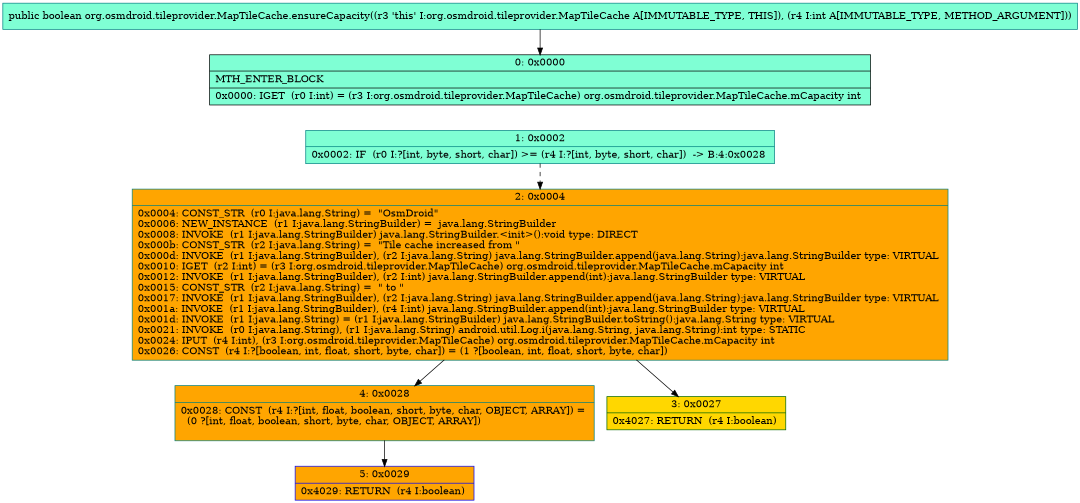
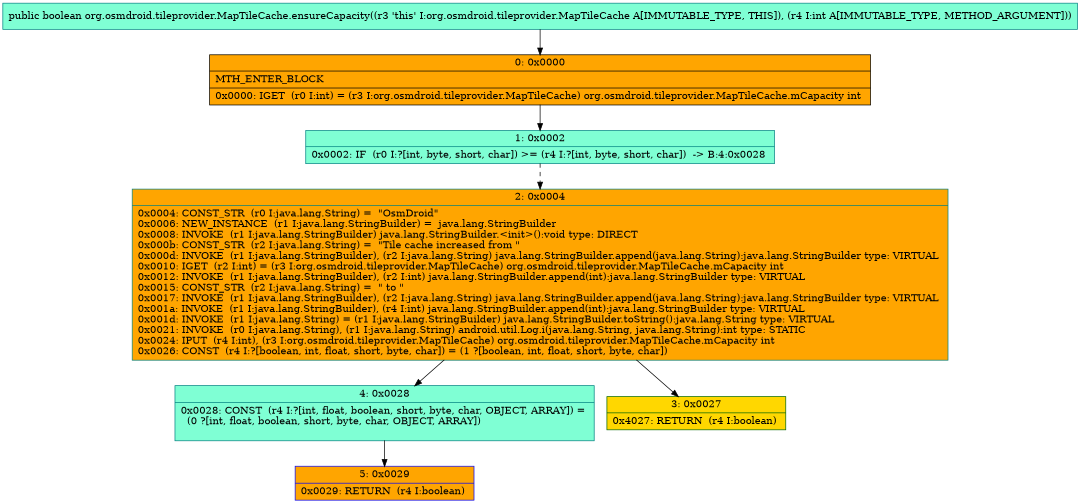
node "0: 0x0000": fillcolor aquamarine -> orange
edge "0: 0x0000" -> "1: 0x0002": added
node "4: 0x0028": fillcolor orange -> aquamarine
node "5: 0x0029": text "0x4029: RETURN  (r4 I:boolean)" -> "0x0029: RETURN  (r4 I:boolean)"
